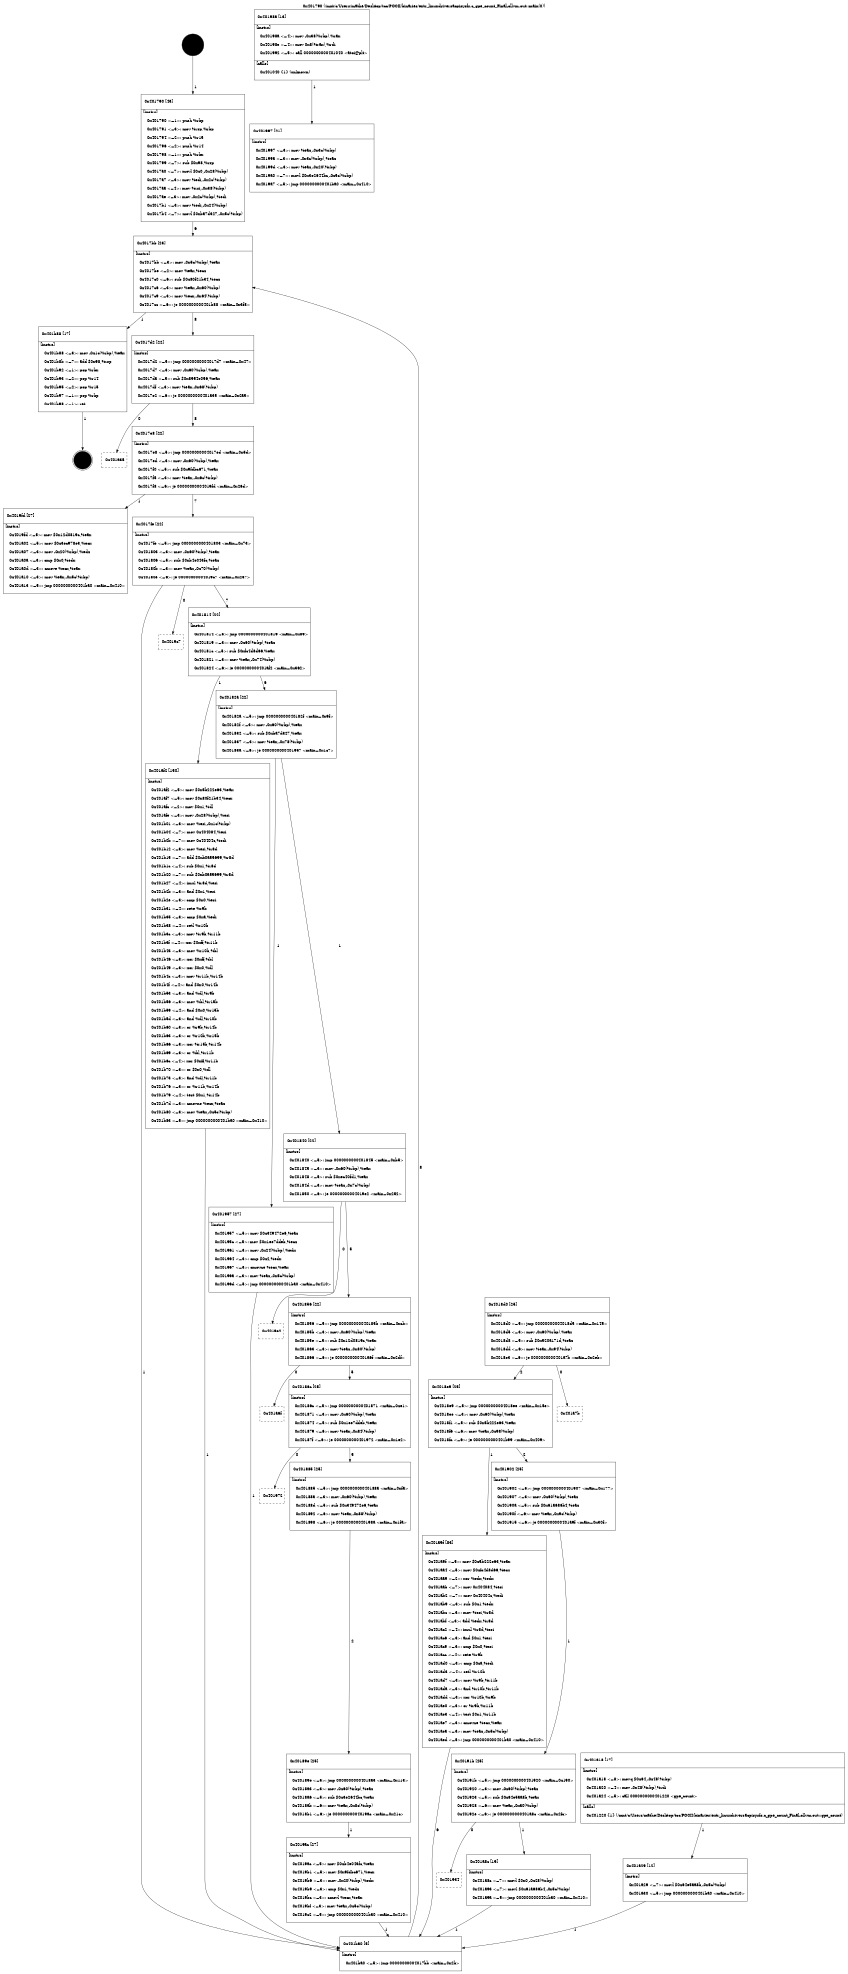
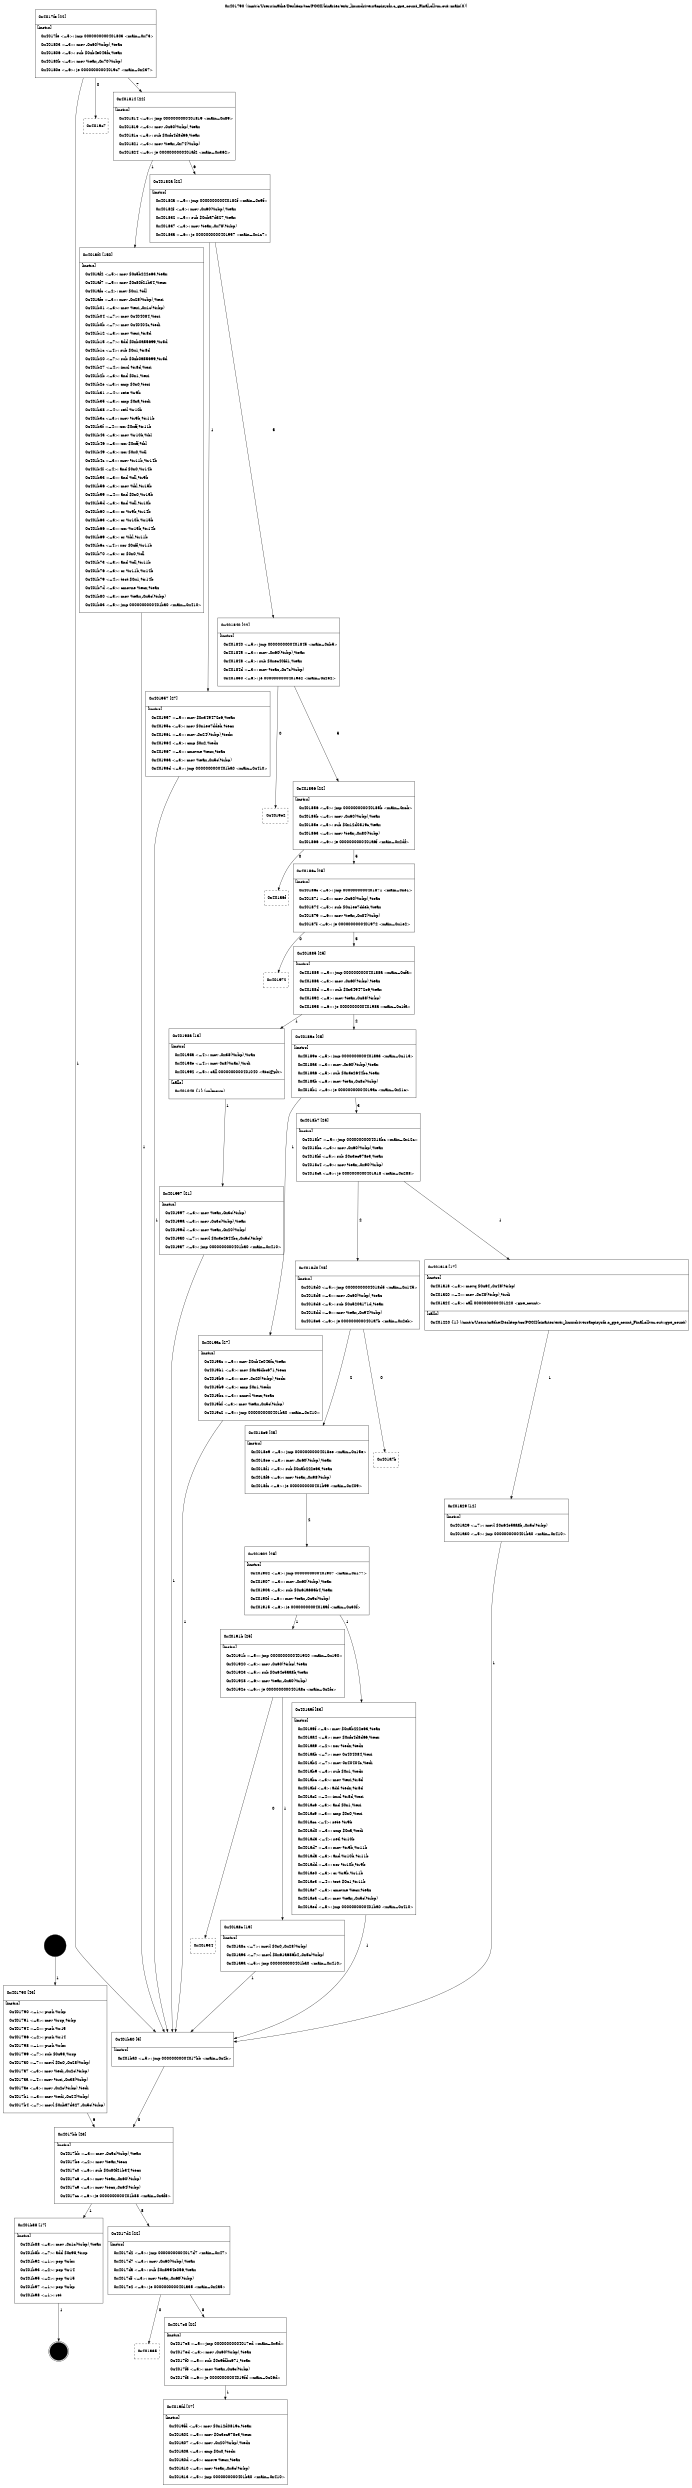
edge "0x4017e8 [22]" -> "0x4017fe [22]": removed, label "7"
edge "0x40182a [22]" -> "0x401840 [22]": label " 1" -> " 5"
edge "0x401885 [25]" -> "0x40198a [13]": added, label "1"
node "0x4018b7 [25]": added
edge "0x4018e9 [25]" -> "0x401a9f [83]": now "0x401902 [25]" -> "0x401a9f [83]"
edge "0x401997 [21]" -> "0x401ba0 [5]": added, label "1"
edge "0x401a9f [83]" -> "0x401ba0 [5]": label " 6" -> " 1"
